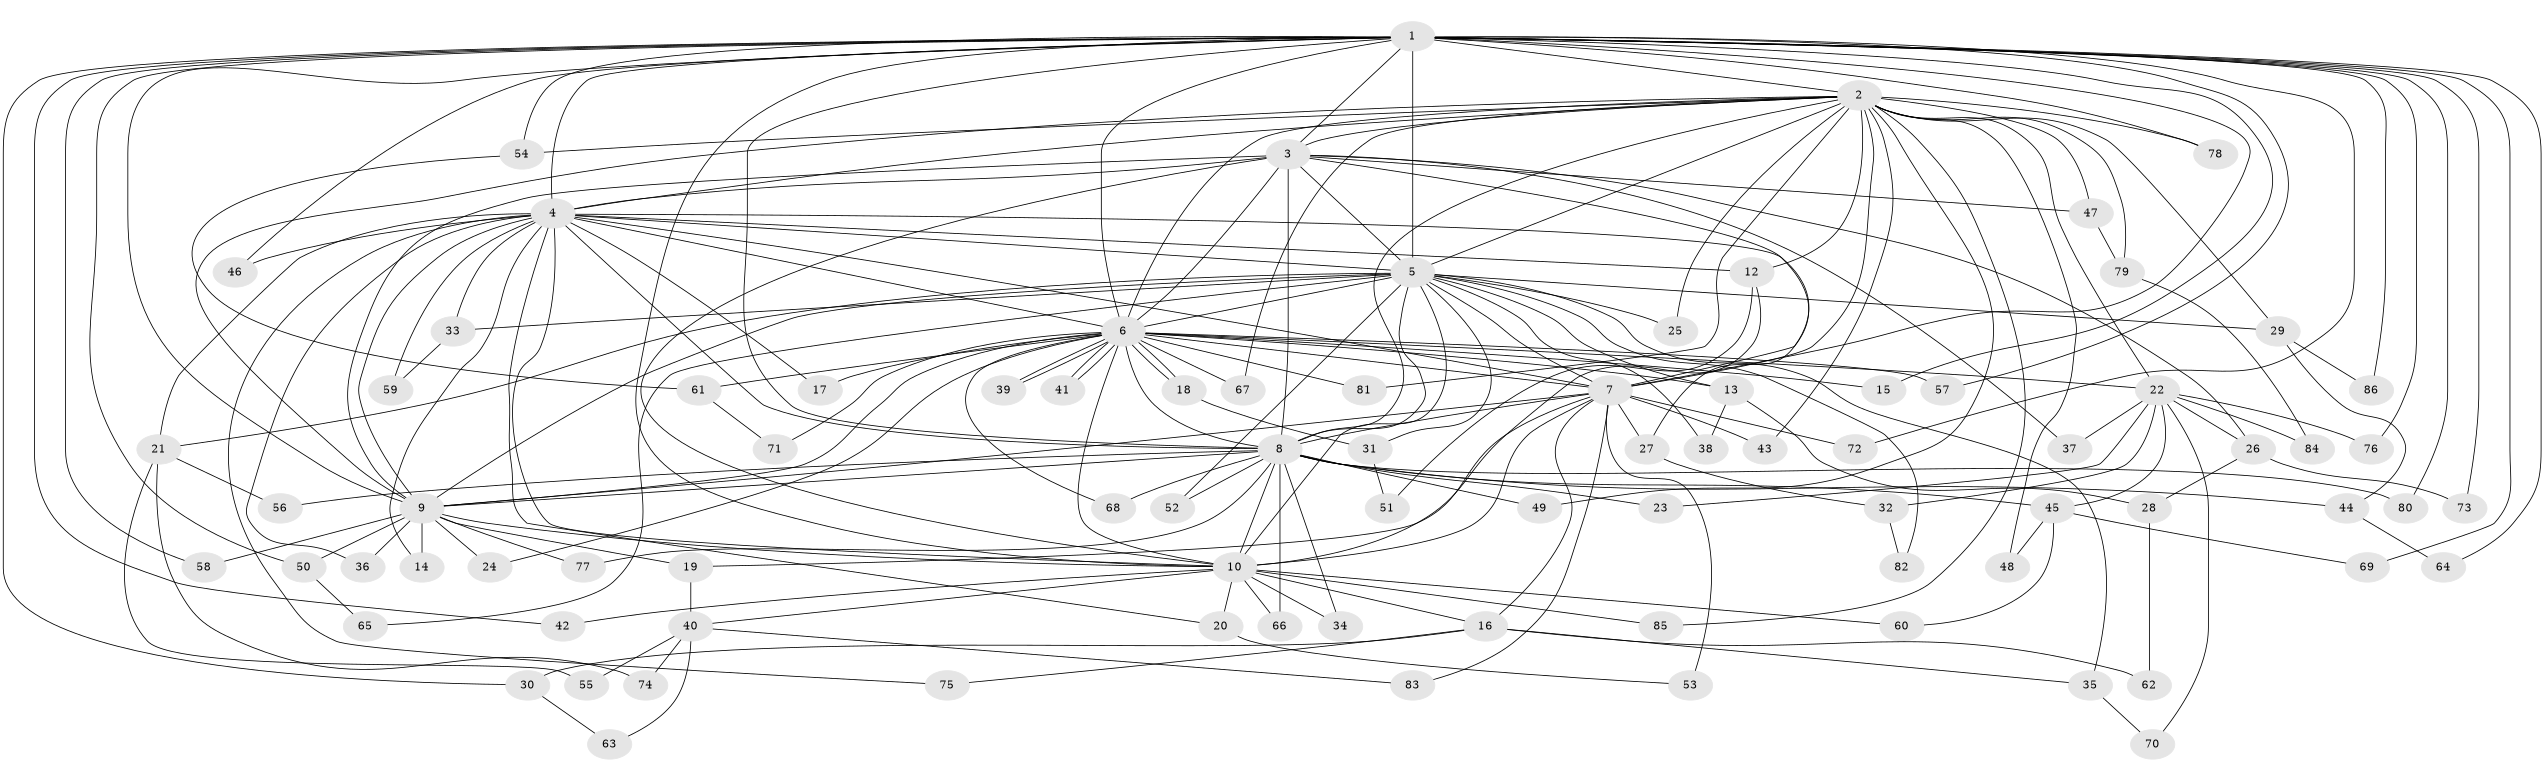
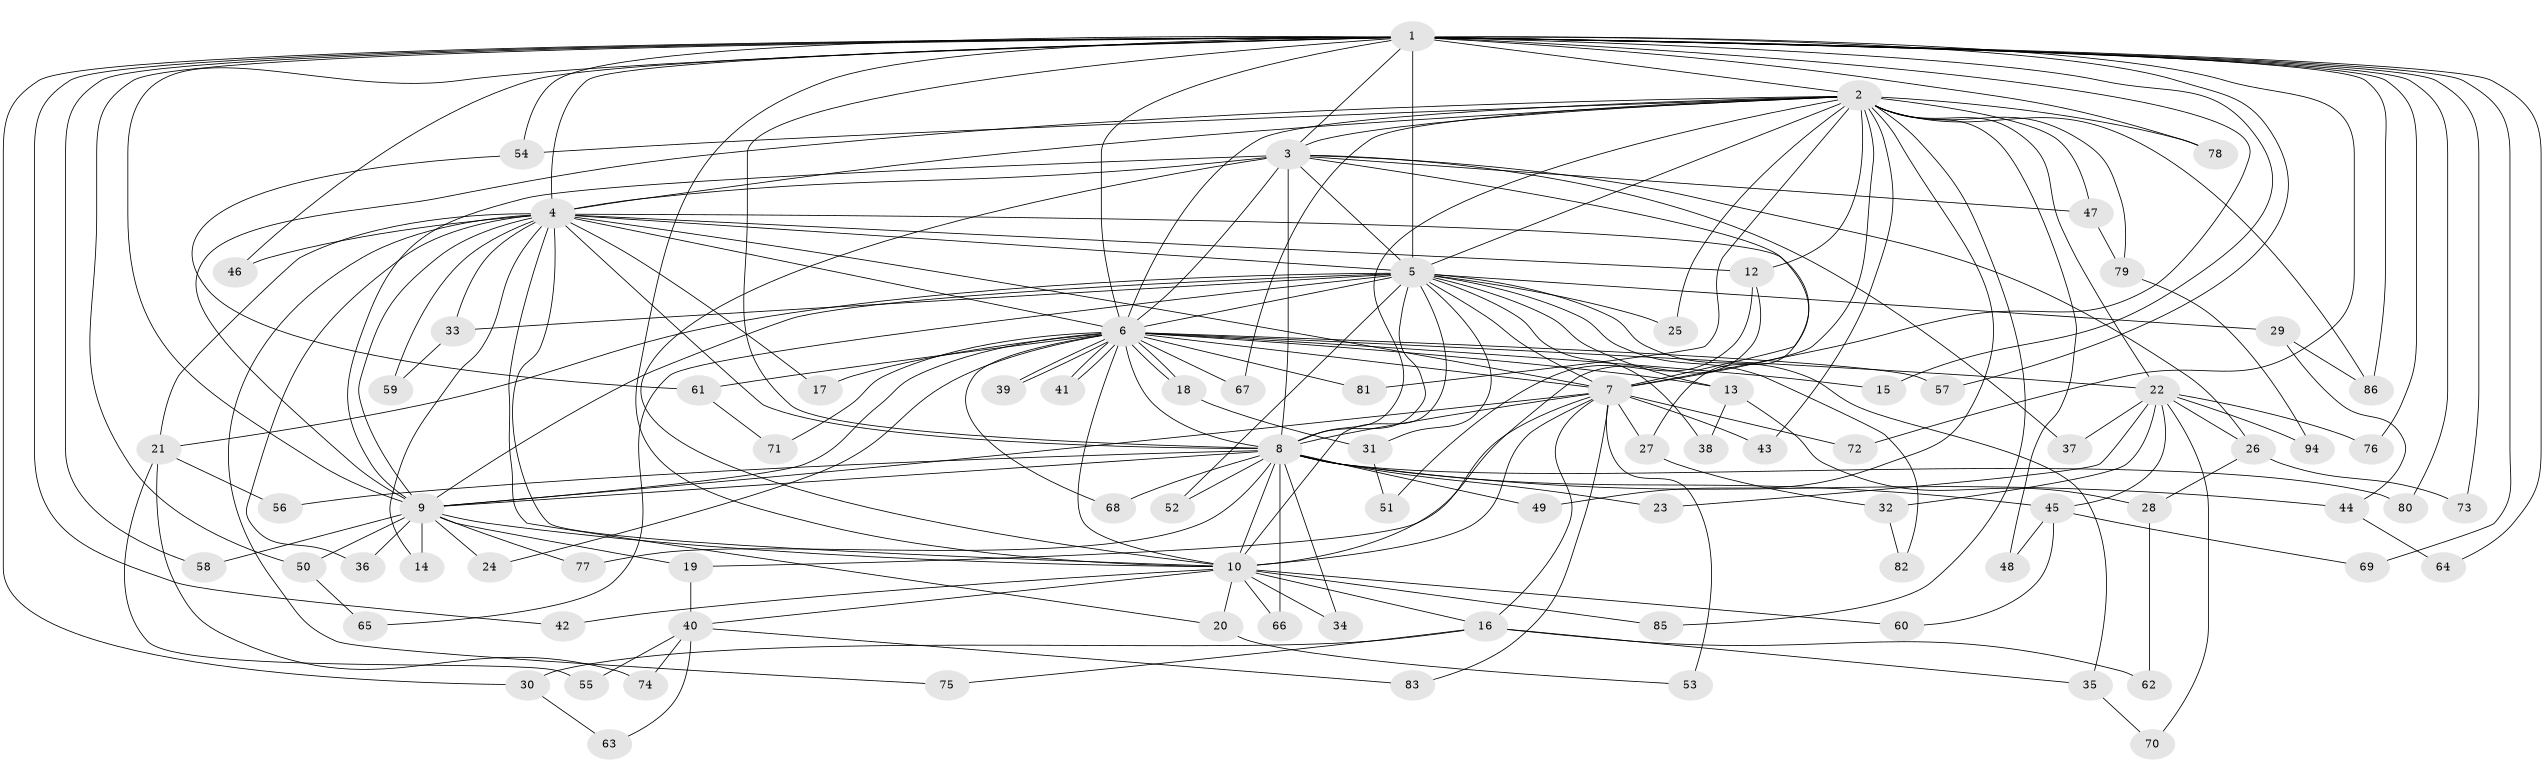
edge "2" -- "29": now "2" -- "86"
node "84": label "84" -> "94"
